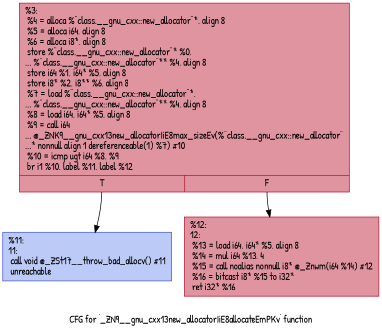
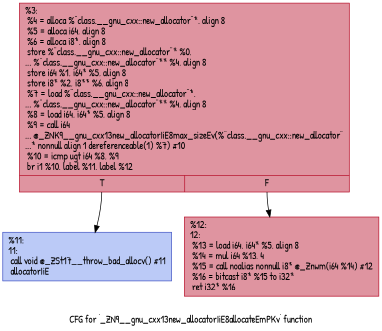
node "%11:": text "unreachable" -> "allocatorIiE"
